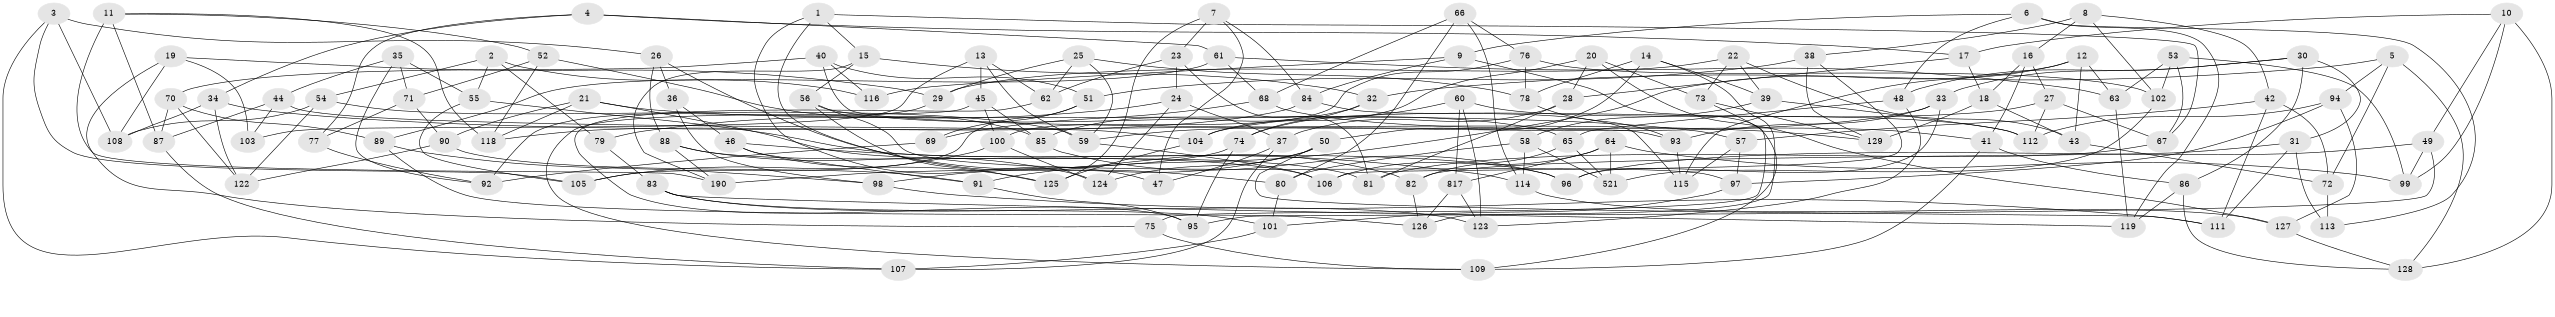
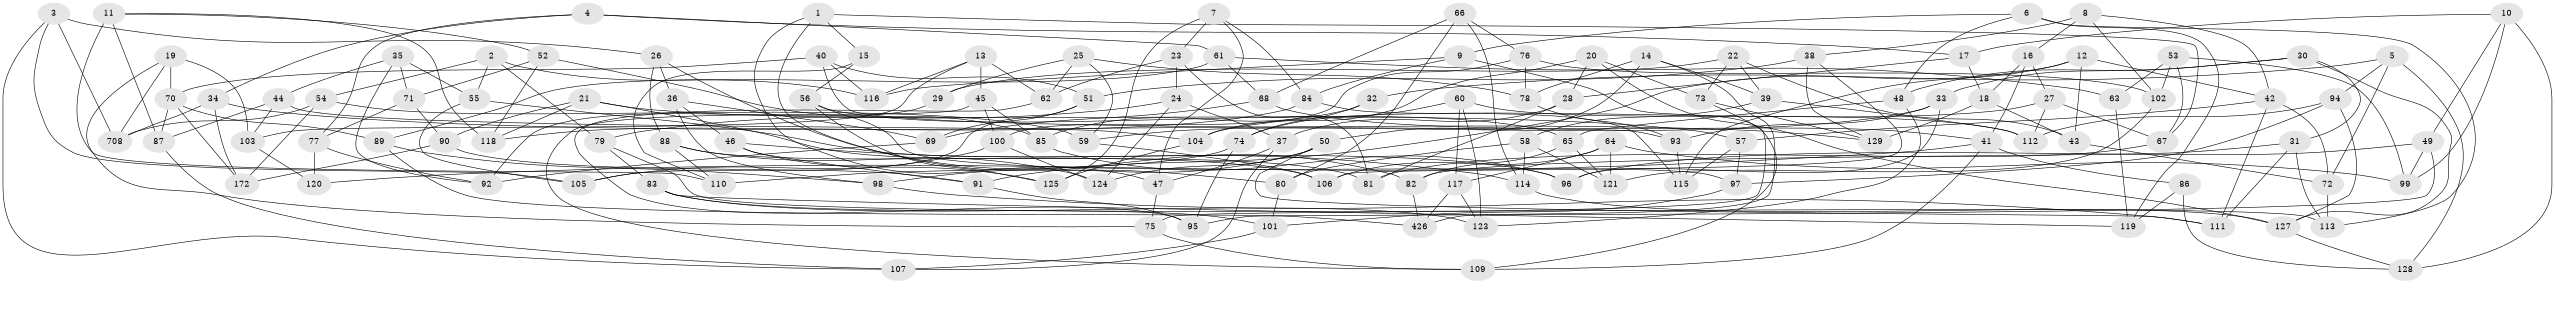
edge "19" -- "29": now "19" -- "70"
edge "15" -- "32": removed
edge "12" -- "63": now "12" -- "42"
edge "13" -- "59": now "13" -- "116"
edge "36" -- "69": added
edge "30" -- "86": now "30" -- "127"
node "108": label "108" -> "708"
node "122": label "122" -> "172"
node "120": added
node "190": label "190" -> "110"
node "817": label "817" -> "117"
node "521": label "521" -> "121"
edge "47" -- "75": added
edge "79" -- "113": added
node "126": label "126" -> "426"
